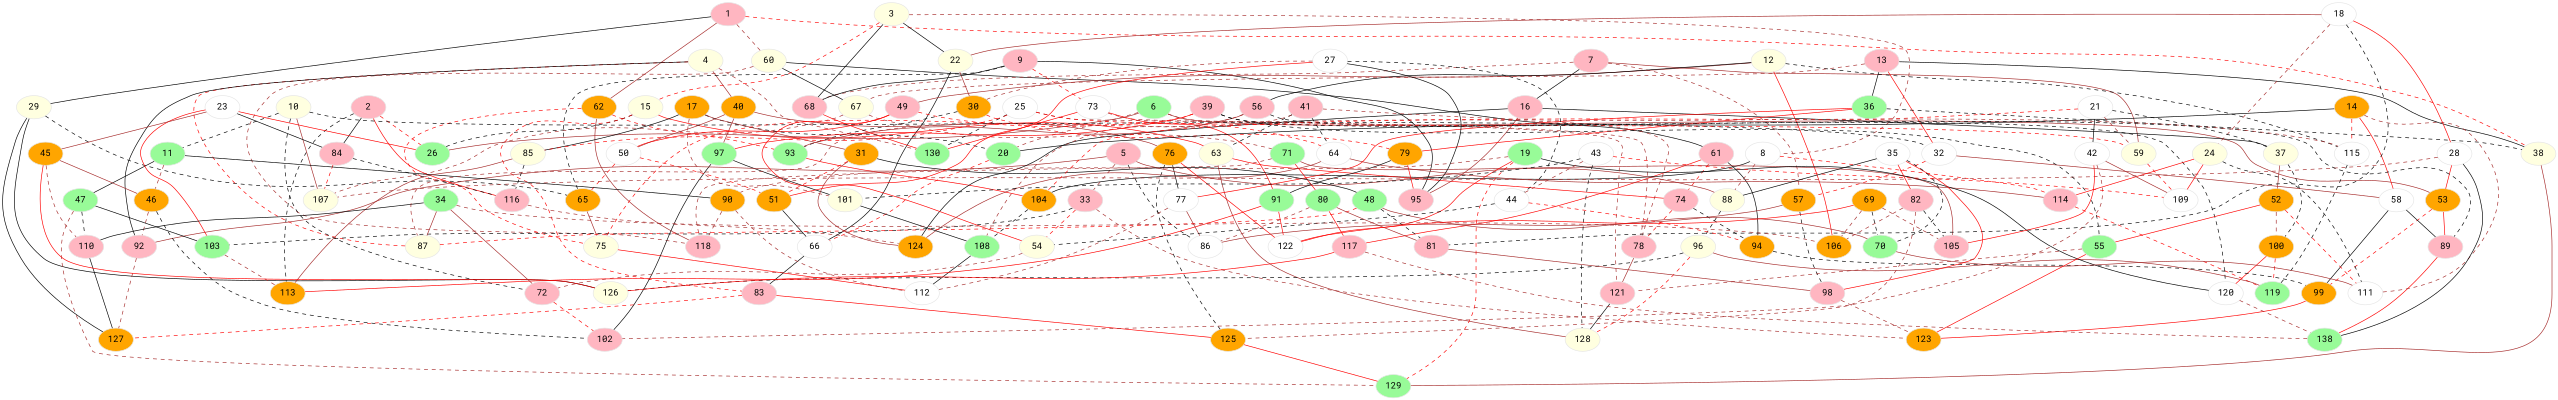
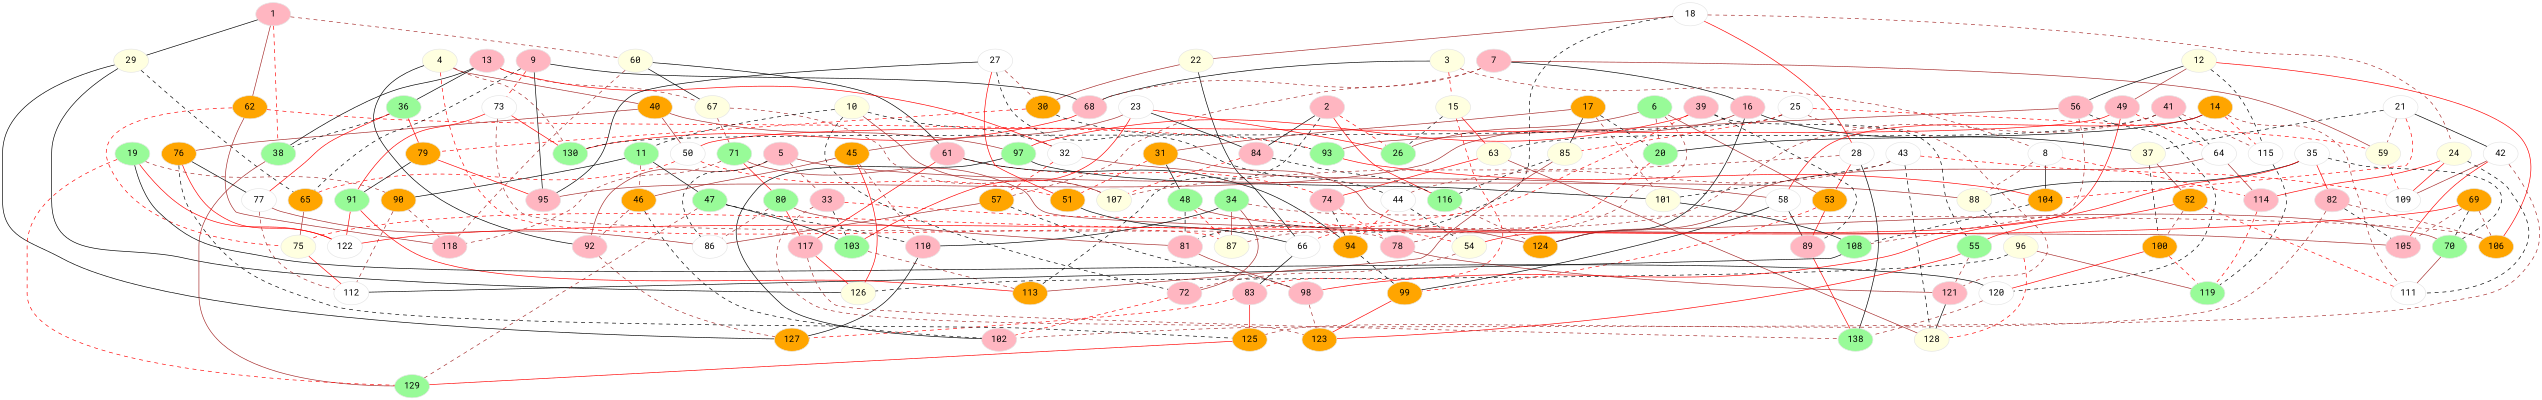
edge "3" -- "22": removed
node "38": fillcolor lightyellow -> palegreen
node "116": fillcolor lightpink -> palegreen
